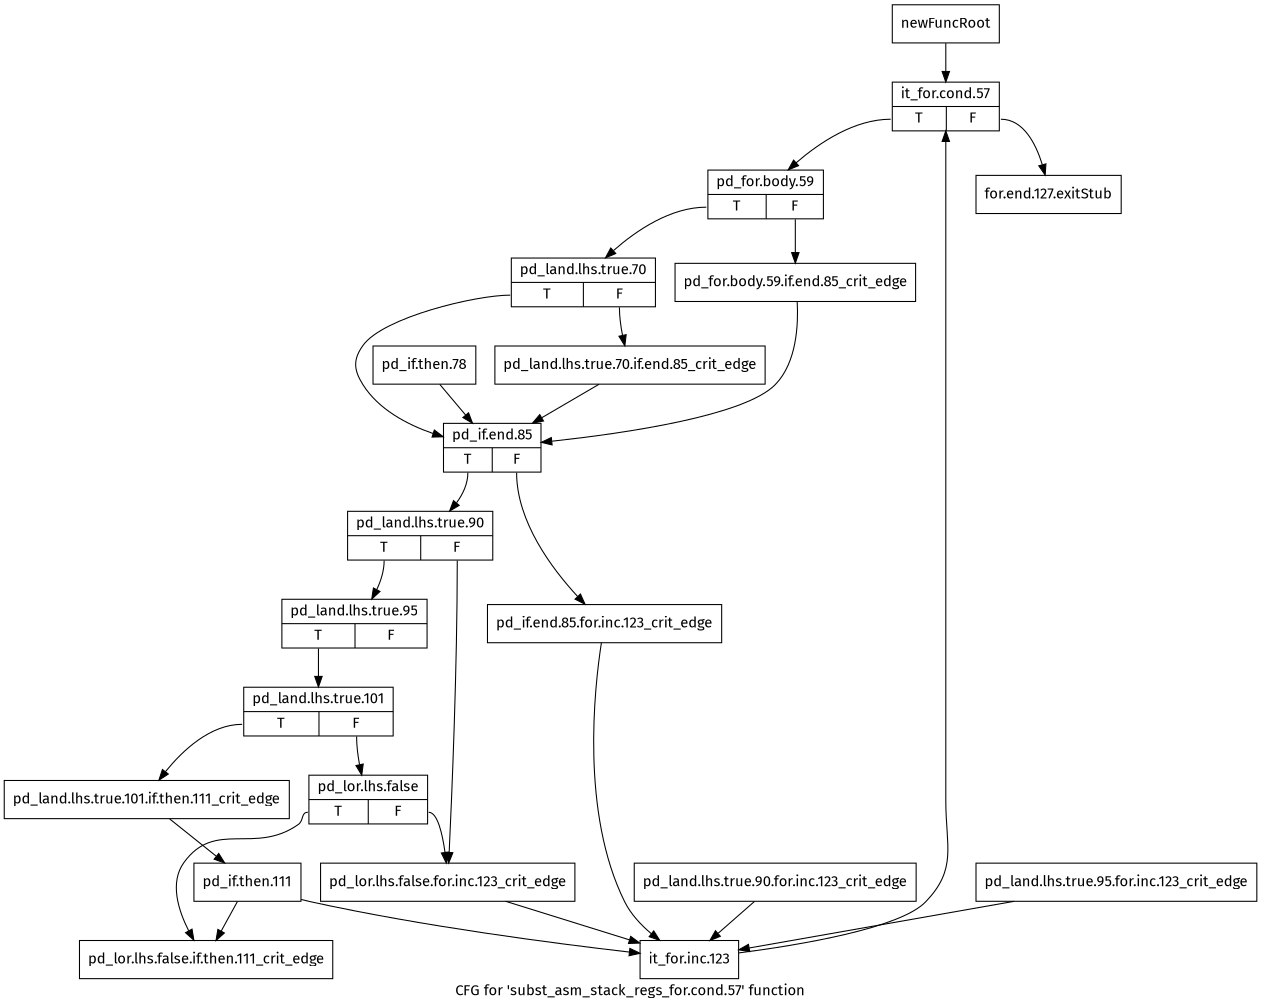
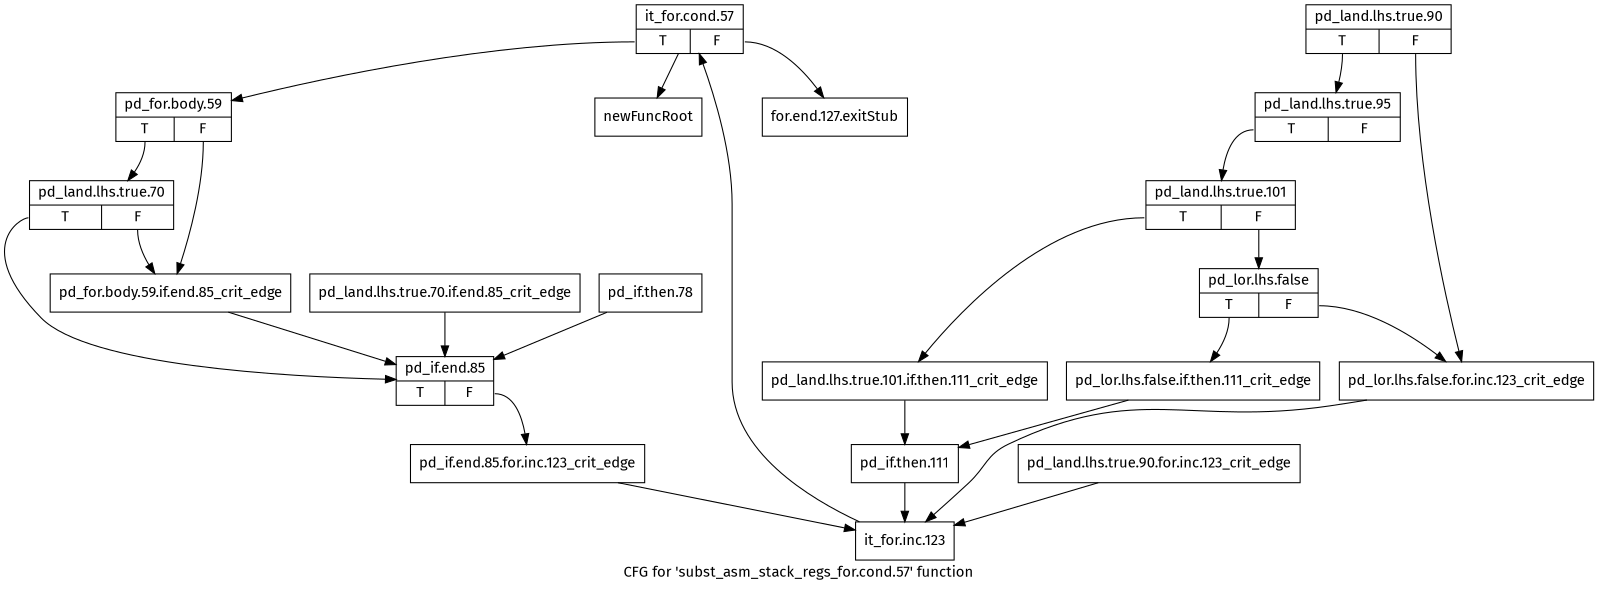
edge "newFuncRoot" -> "it_for.cond.57": reversed
edge "pd_land.lhs.true.70" -> "pd_land.lhs.true.70.if.end.85_crit_edge": now "pd_land.lhs.true.70" -> "pd_for.body.59.if.end.85_crit_edge"
edge "pd_if.end.85" -> "pd_land.lhs.true.90": removed
node "pd_land.lhs.true.95.for.inc.123_crit_edge": removed
edge "pd_if.then.111" -> "pd_lor.lhs.false.if.then.111_crit_edge": reversed
